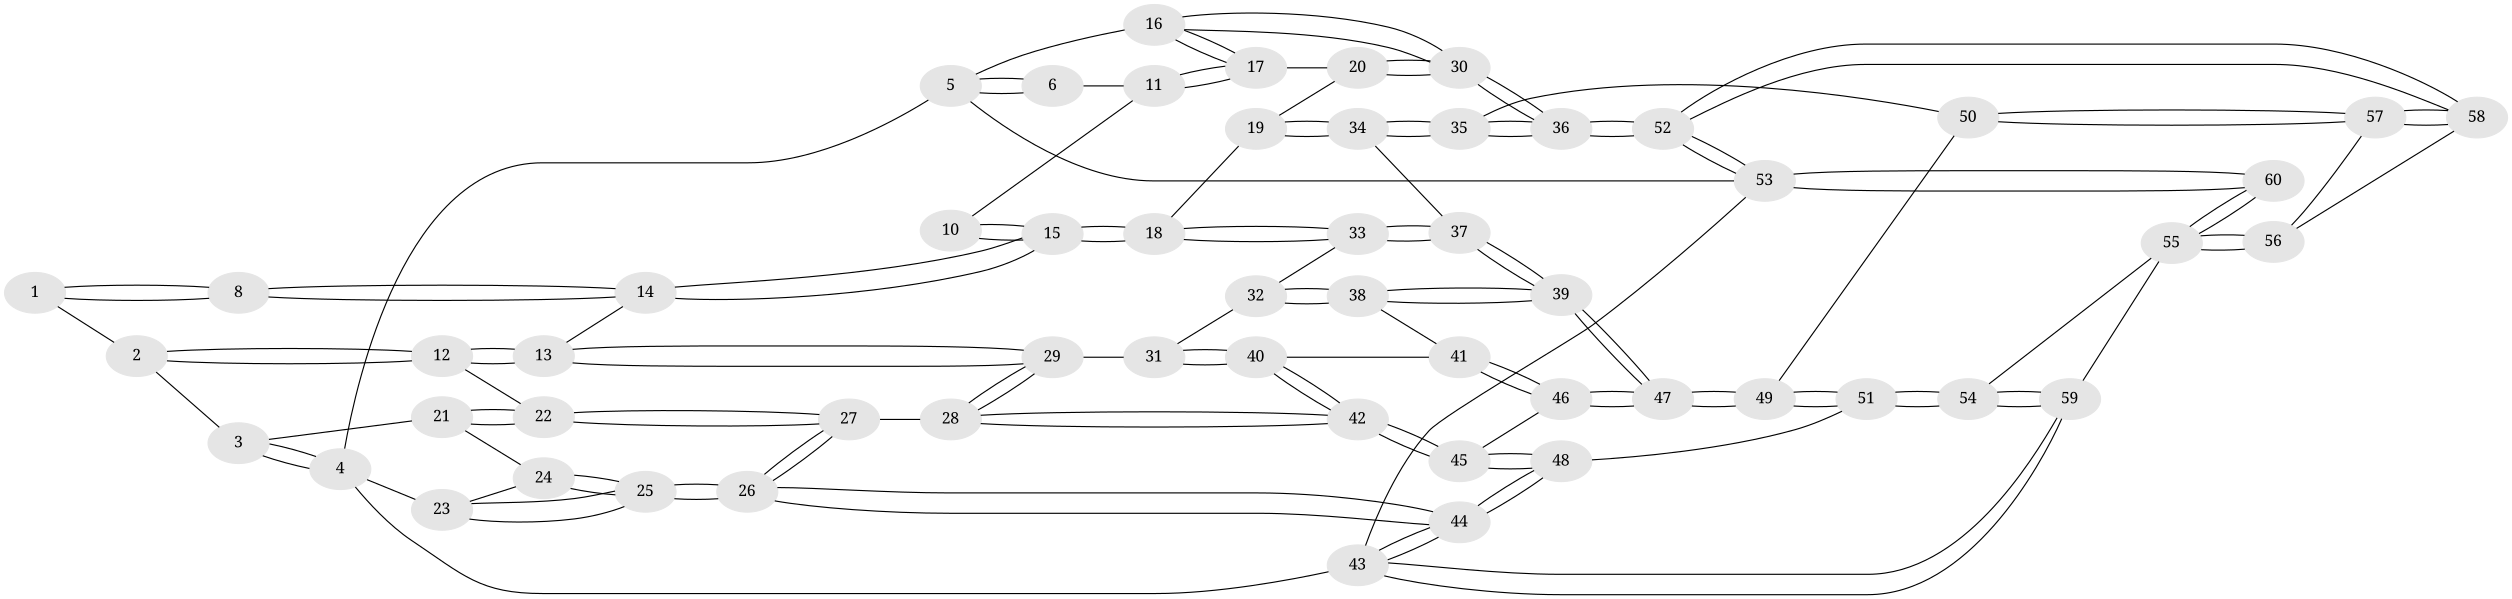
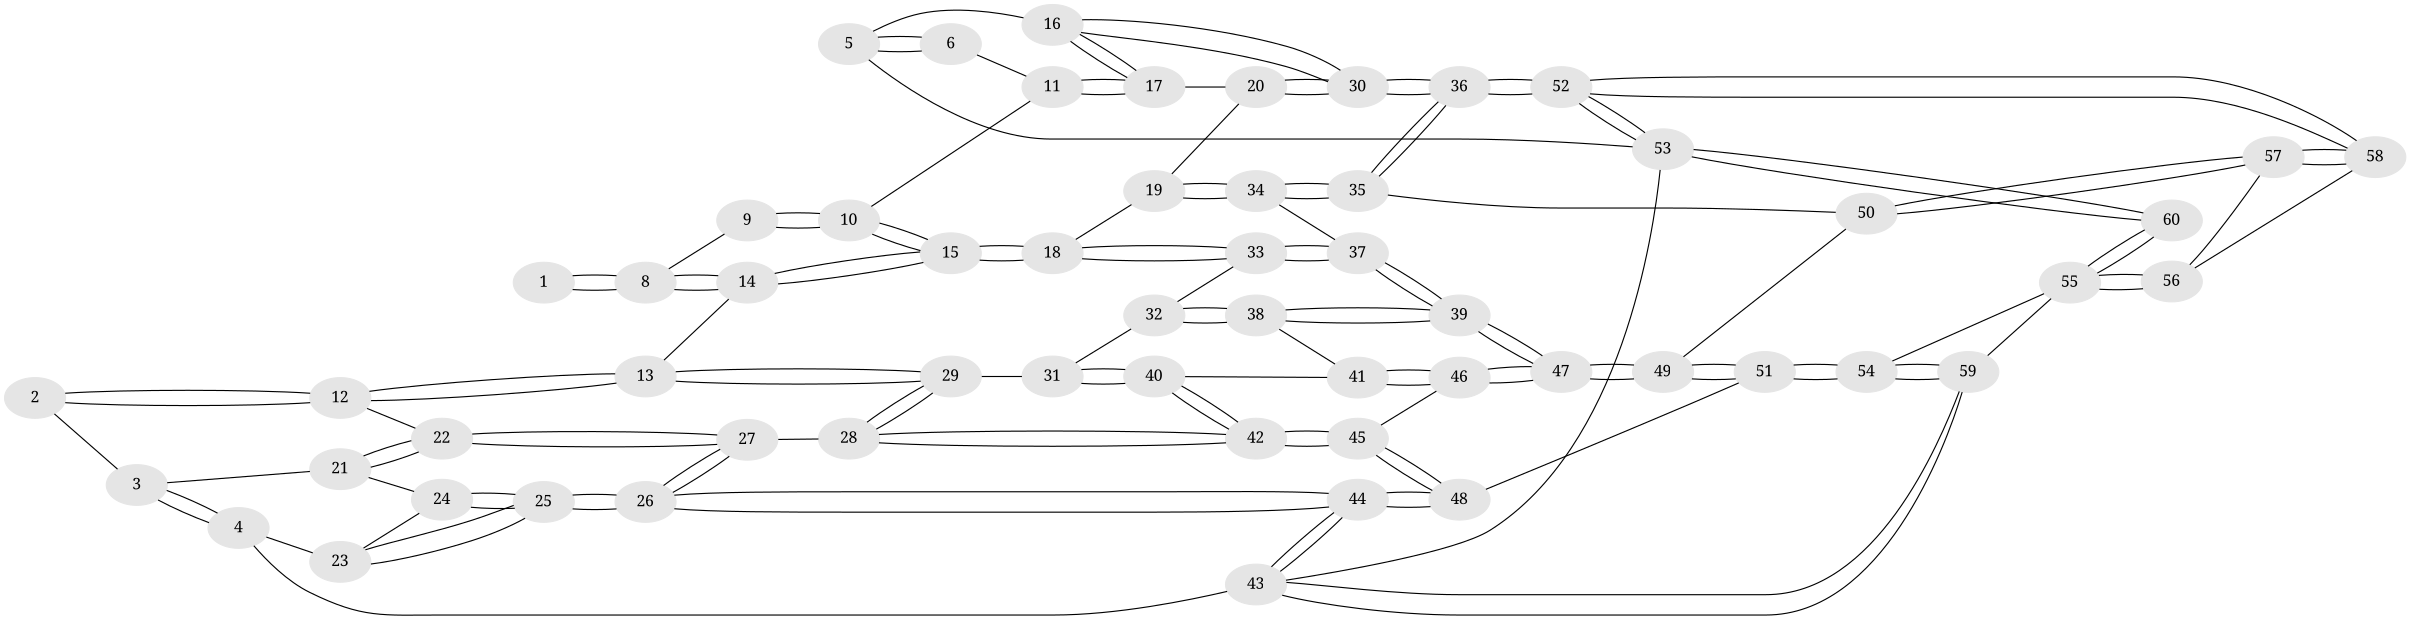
edge "5" -- "4": removed
node "9": added
edge "1" -- "2": removed
